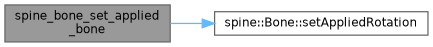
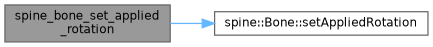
node "spine_bone_set_applied _bone": label "spine_bone_set_applied _bone" -> "spine_bone_set_applied _rotation"
